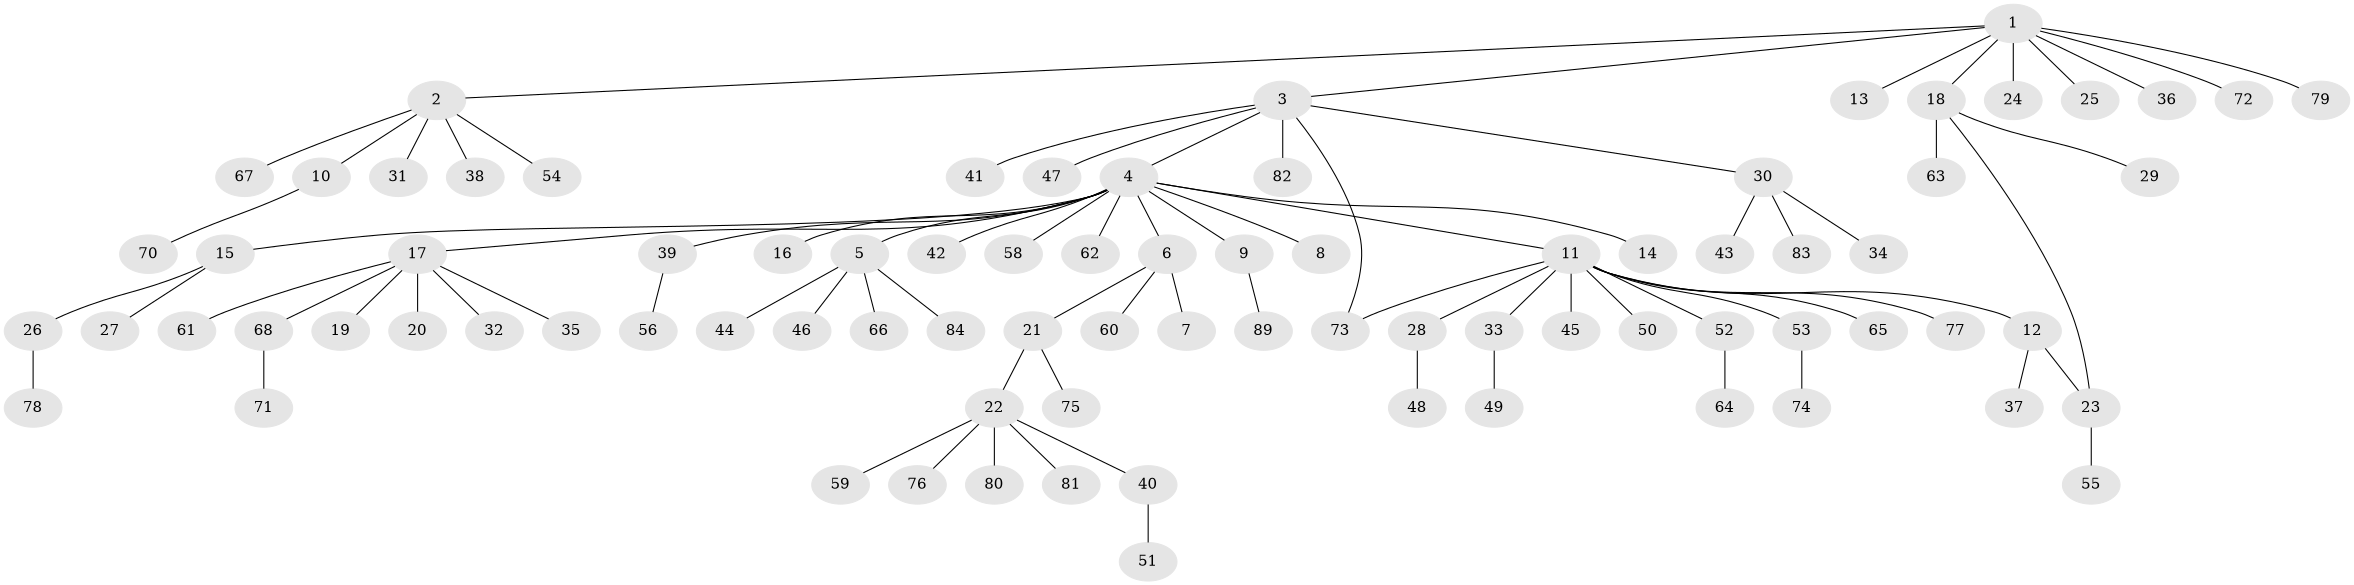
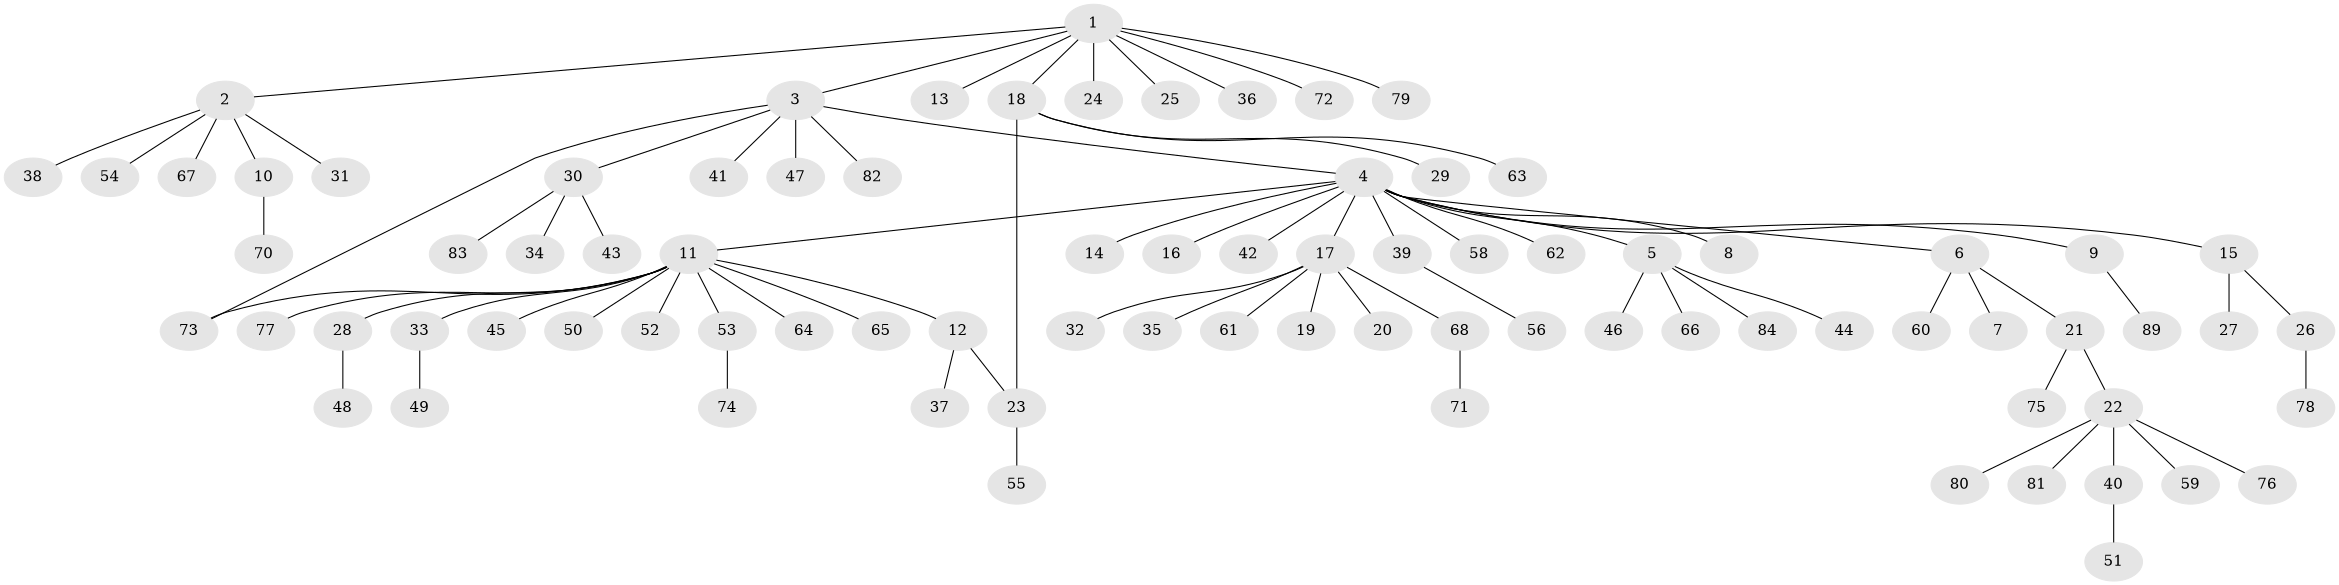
edge "52" -- "64": now "11" -- "64"
